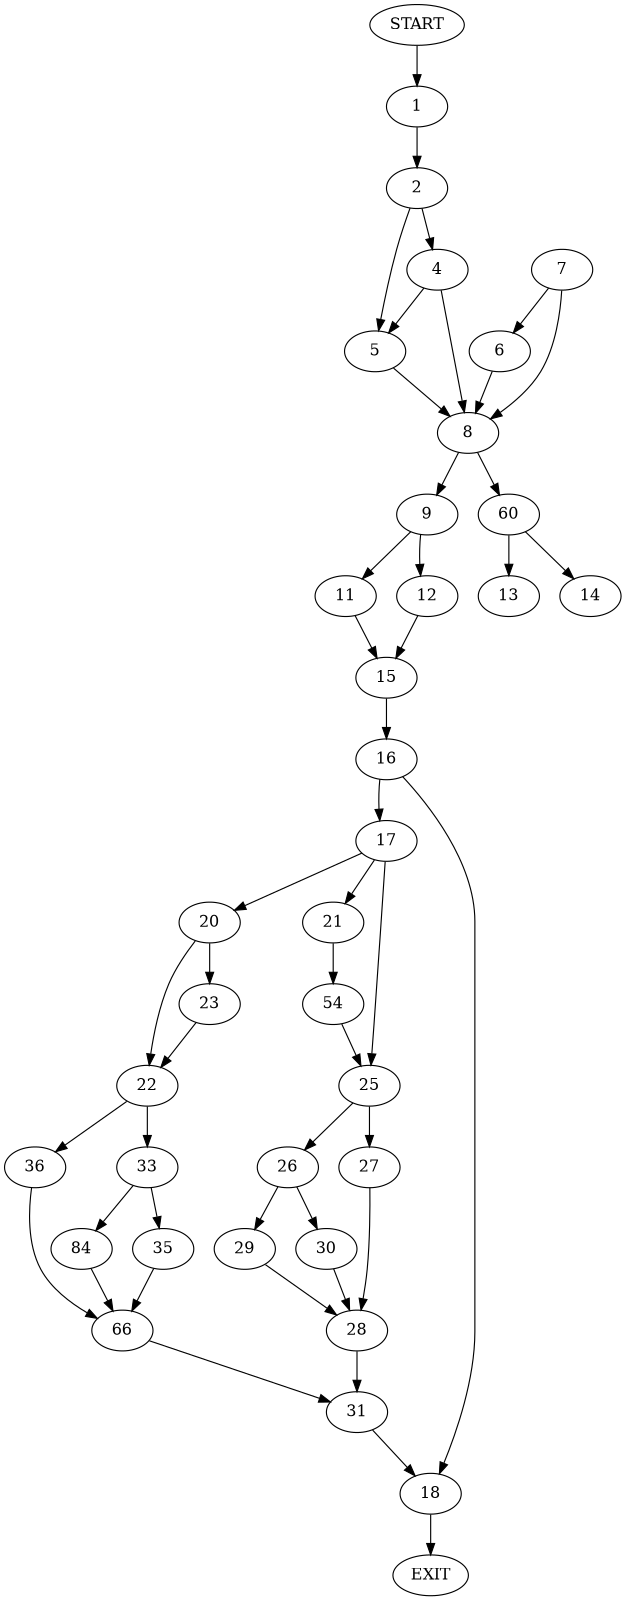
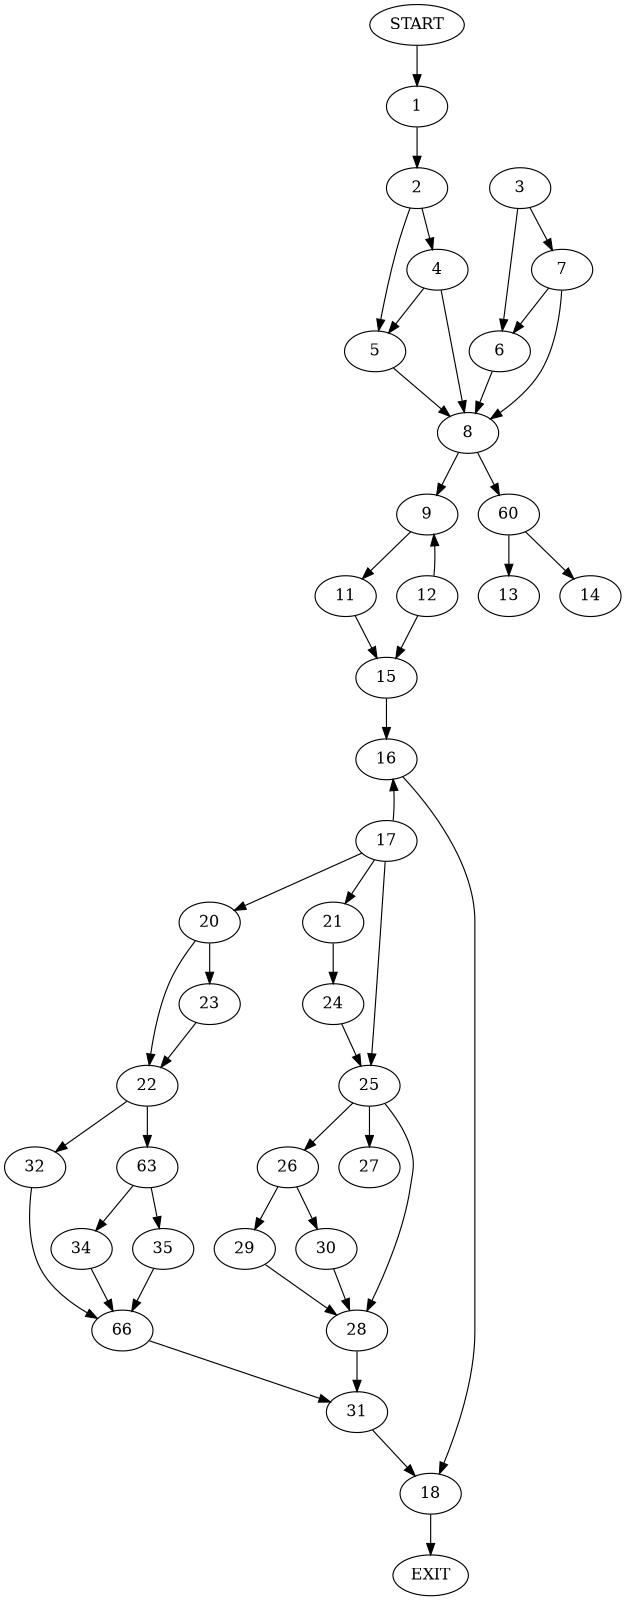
node "3": added
edge "9" -> "12": reversed
edge "16" -> "17": reversed
node "54": label "54" -> "24"
node "36": label "36" -> "32"
node "33": label "33" -> "63"
edge "27" -> "28": now "25" -> "28"
node "84": label "84" -> "34"
